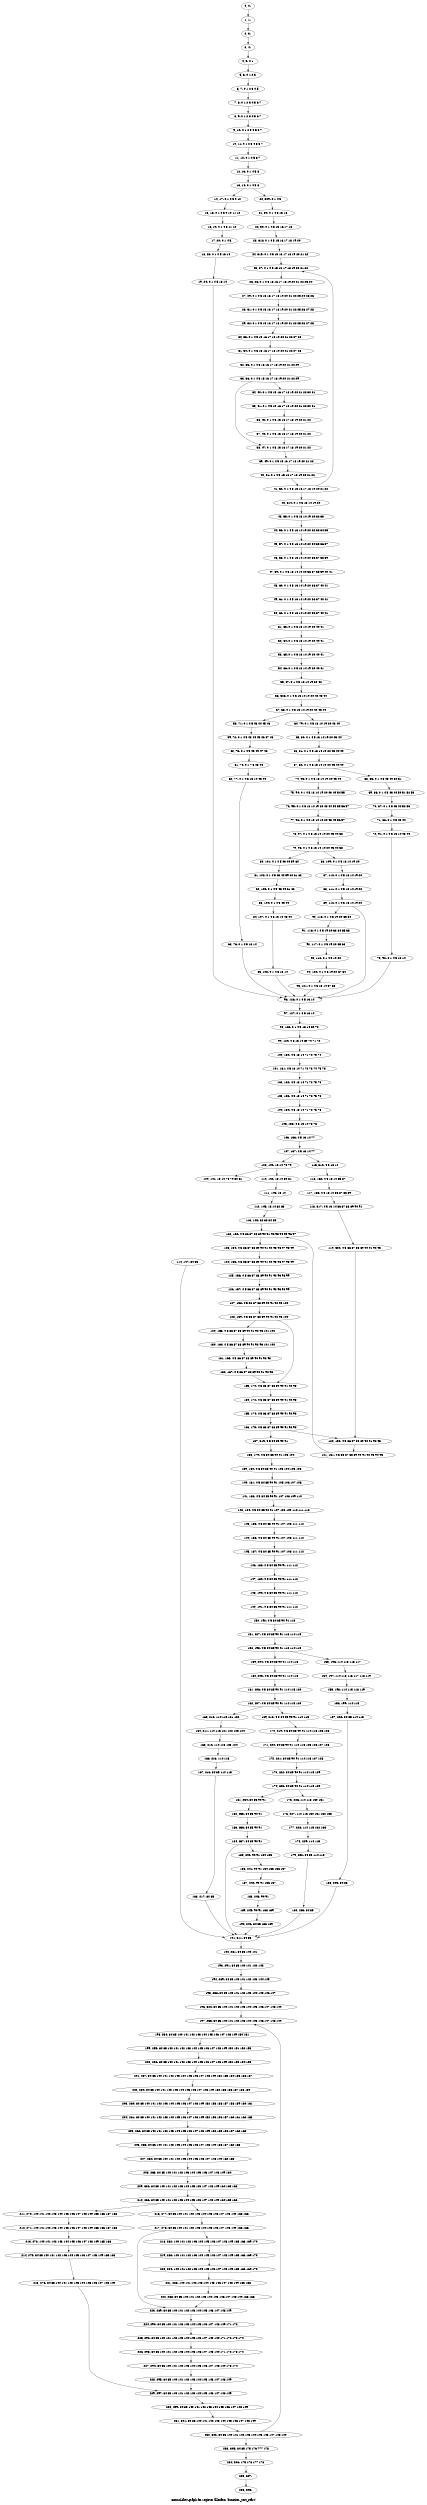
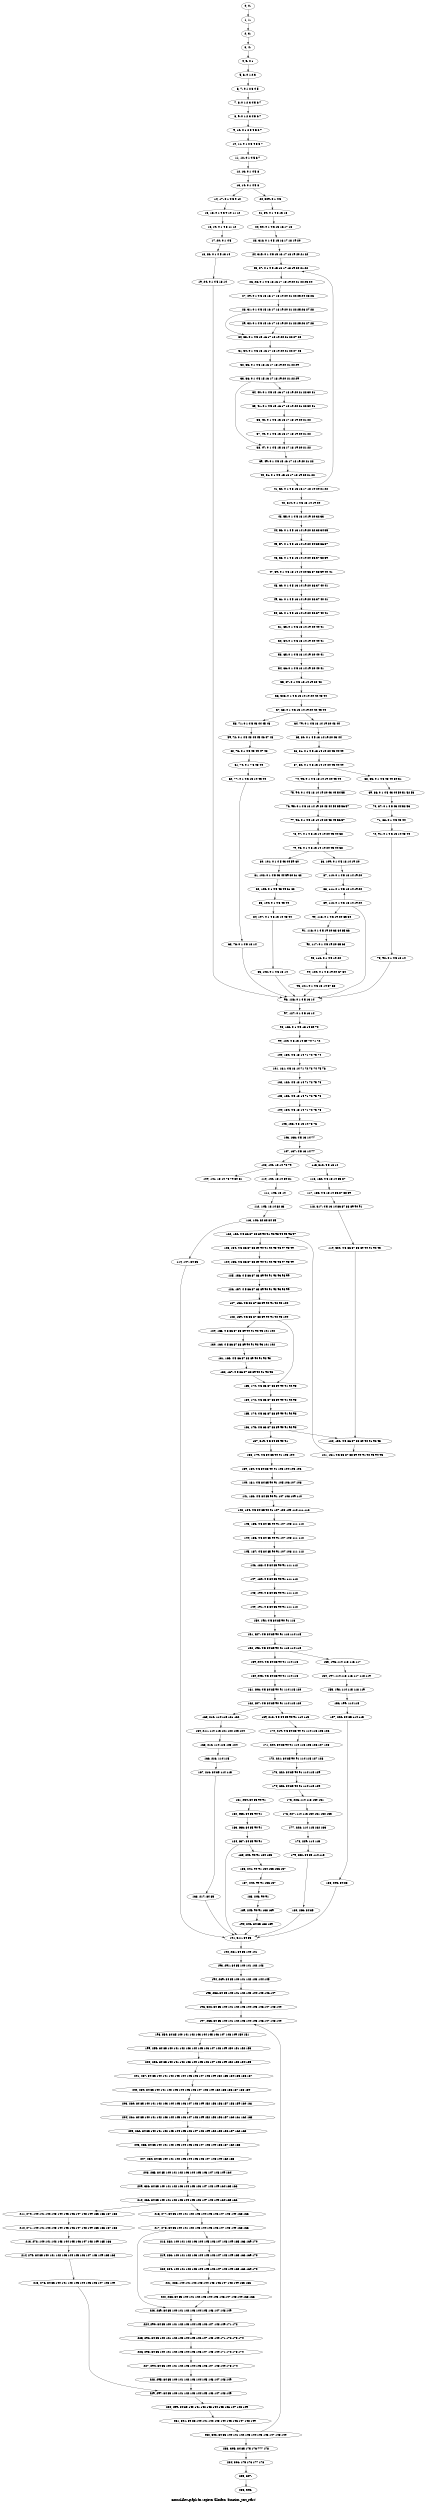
edge "28, 31: 0 1 4 5 15 16 17 18 19 20 21 22 25 26 27 28" -> "29, 32: 0 1 4 5 15 16 17 18 19 20 21 22 25 26 27 28": now "28, 31: 0 1 4 5 15 16 17 18 19 20 21 22 25 26 27 28" -> "30, 33: 0 1 4 5 15 16 17 18 19 20 21 22 27 28"
edge "88, 111: 0 1 4 5 13 14 19 20" -> "89, 112: 0 1 4 5 13 14 19 20": reversed
edge "113, 146: 82 83 84 85" -> "122, 152: 4 5 86 87 88 89 90 91 92 93 94 95 96 97": now "113, 146: 82 83 84 85" -> "114, 147: 84 85"
edge "174, 223: 84 85 90 91 114 115 129" -> "181, 234: 84 85 90 91": removed
